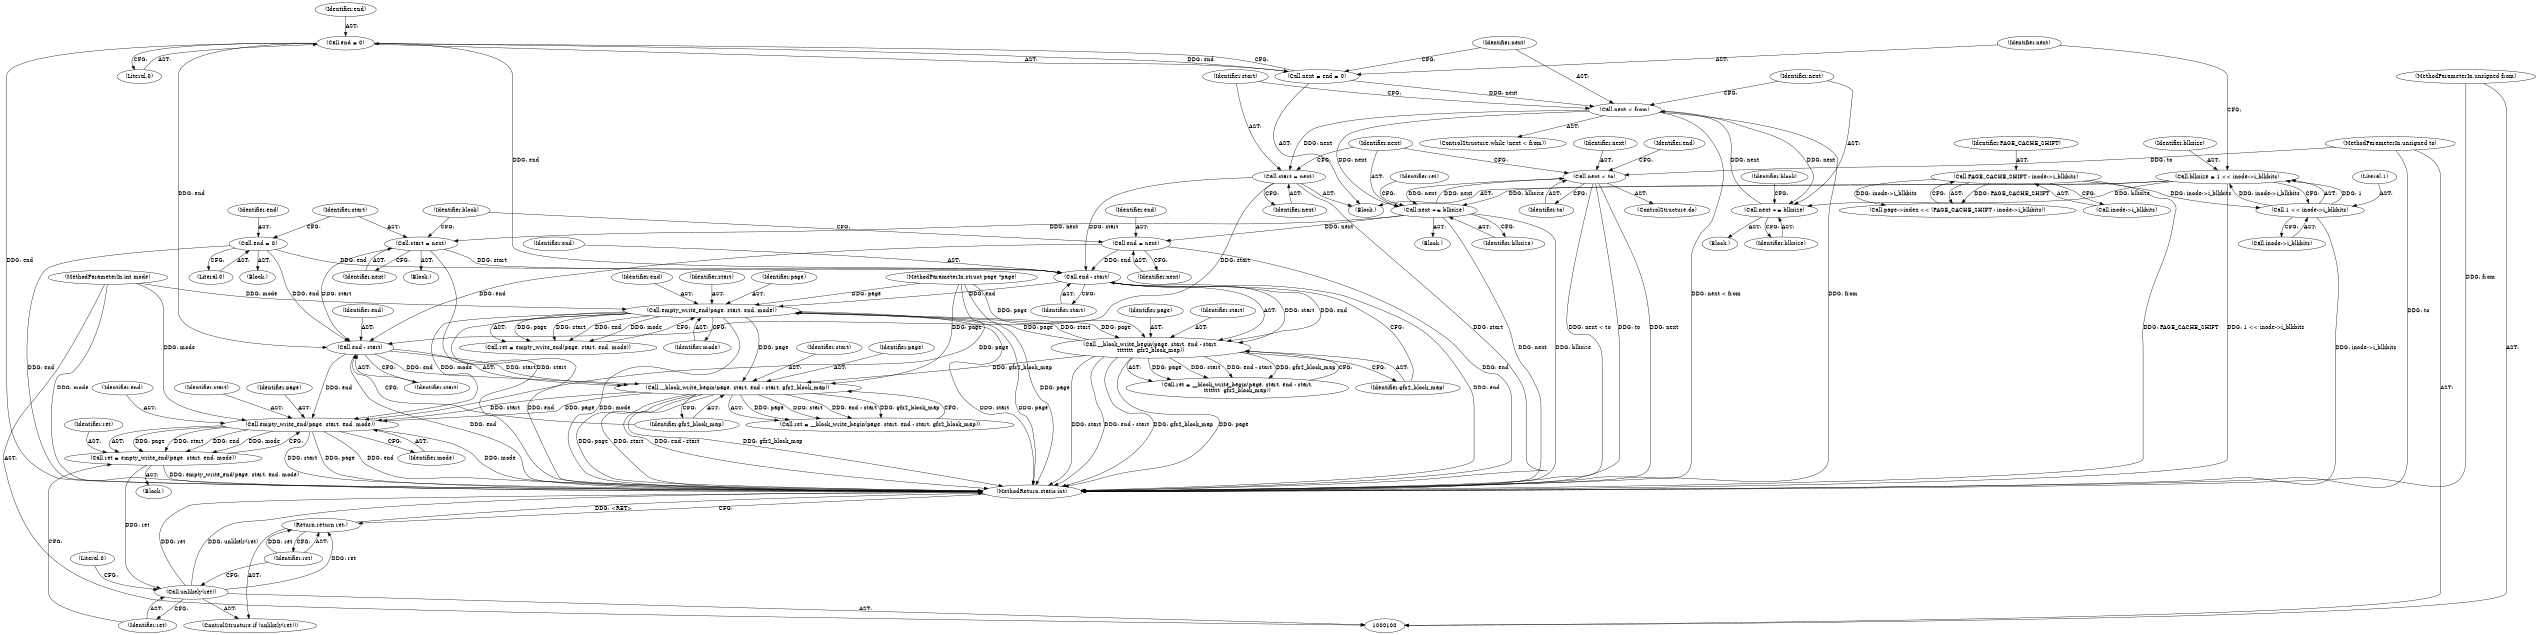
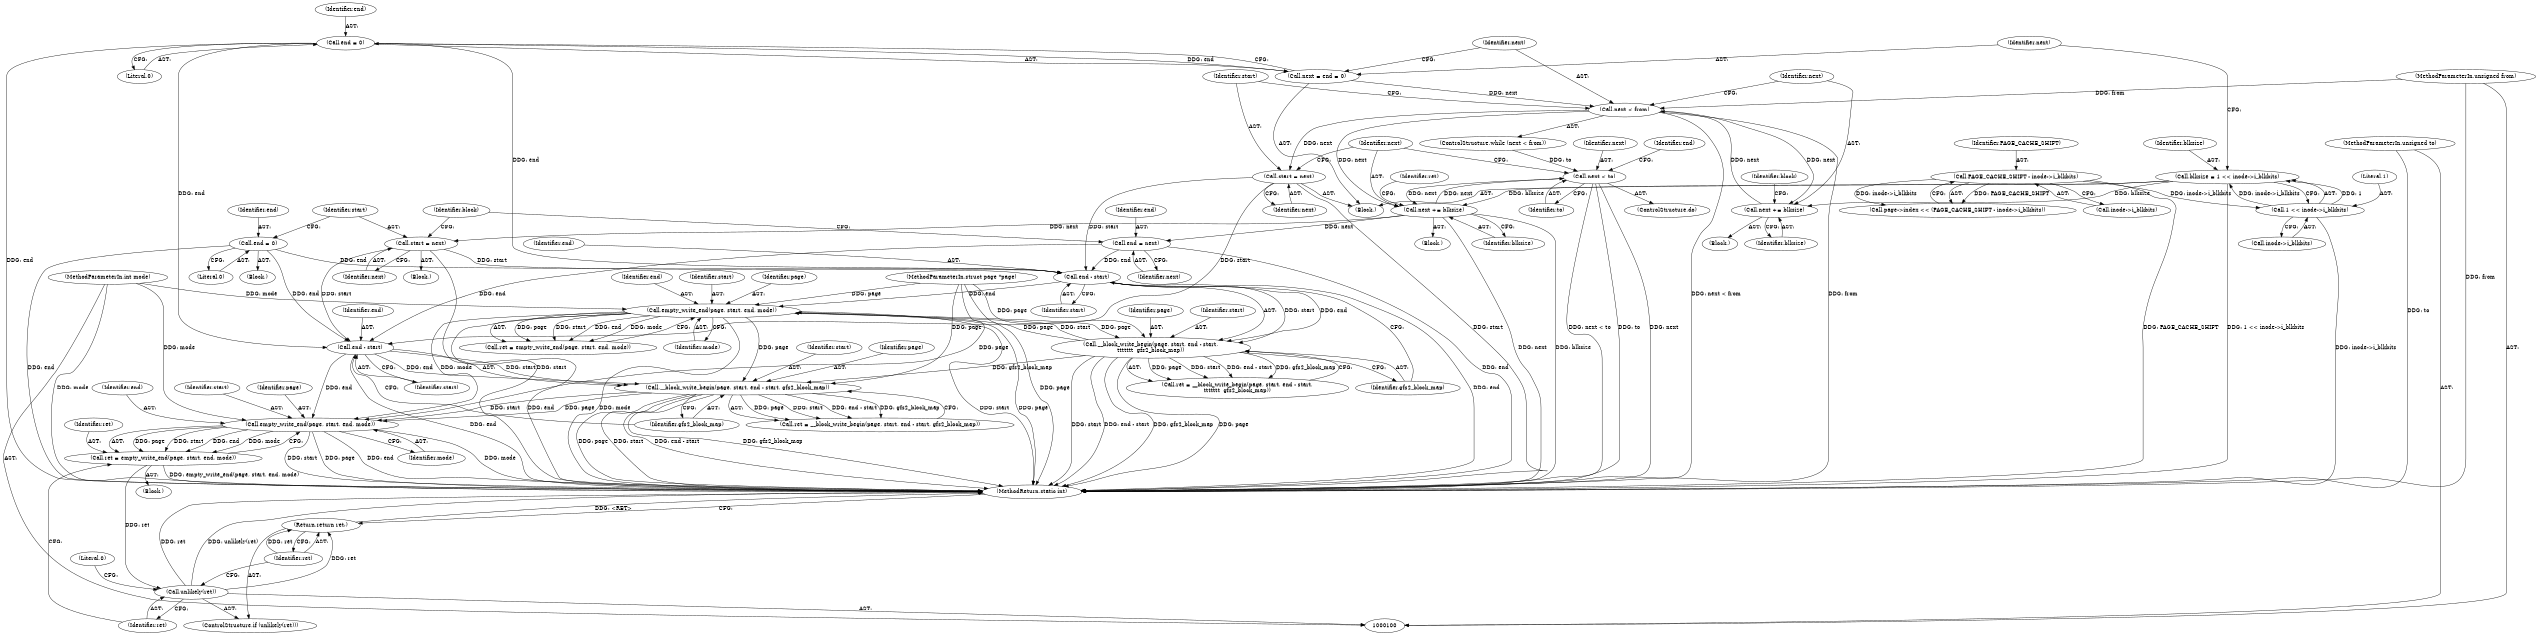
edge "(MethodParameterIn,unsigned from)" -> "(Call,next < from)": added, label "DDG: from"
edge "(MethodParameterIn,unsigned to)" -> "(Call,next < to)": now "(ControlStructure,while (next < from))" -> "(Call,next < to)"
